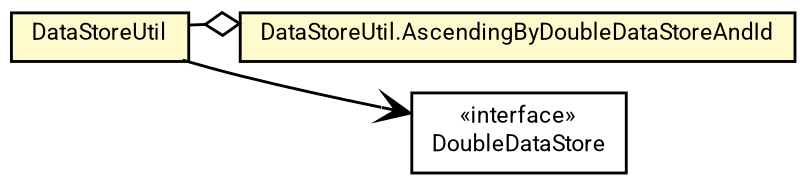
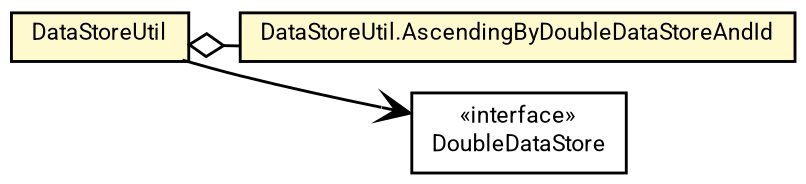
edge "DataStoreUtil" -> "DataStoreUtil.AscendingByDoubleDataStoreAndId": reversed
